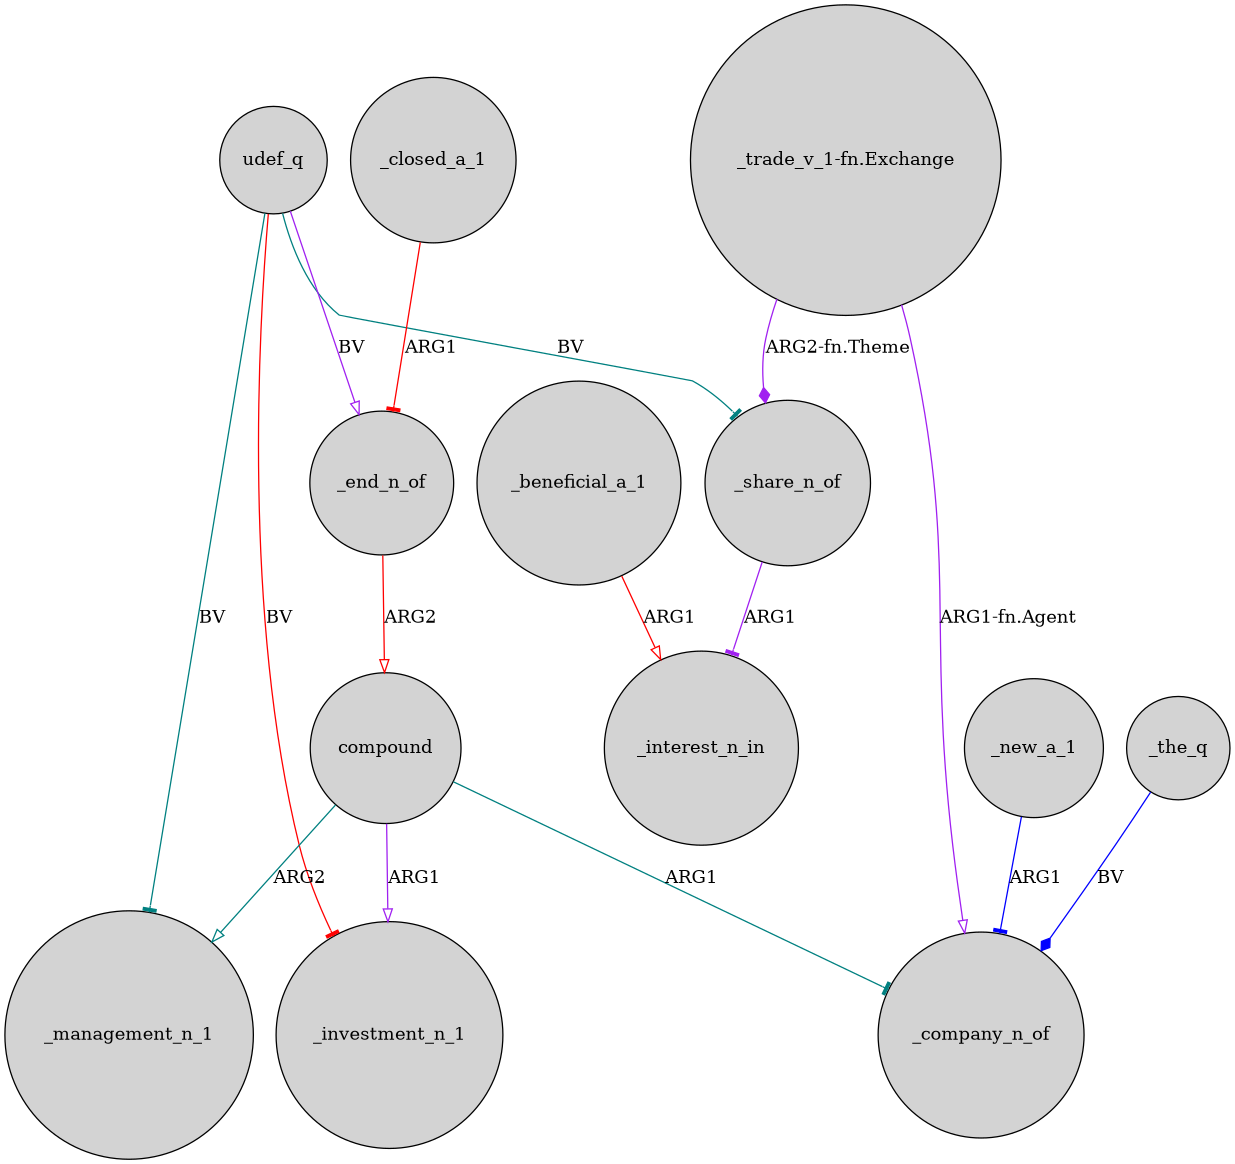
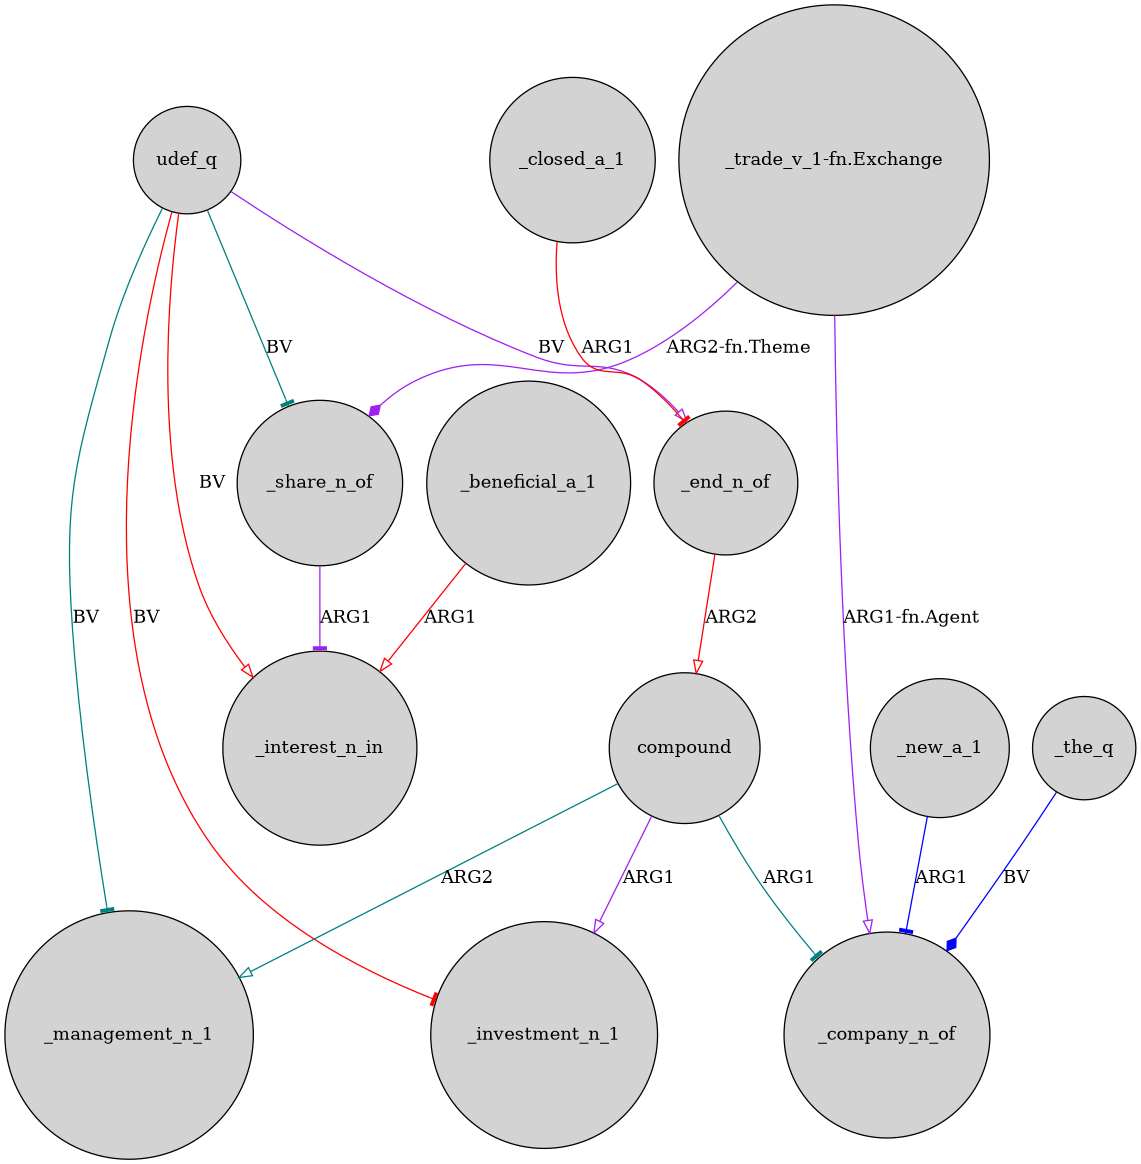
edge "udef_q" -> "_interest_n_in": added, label "BV"
